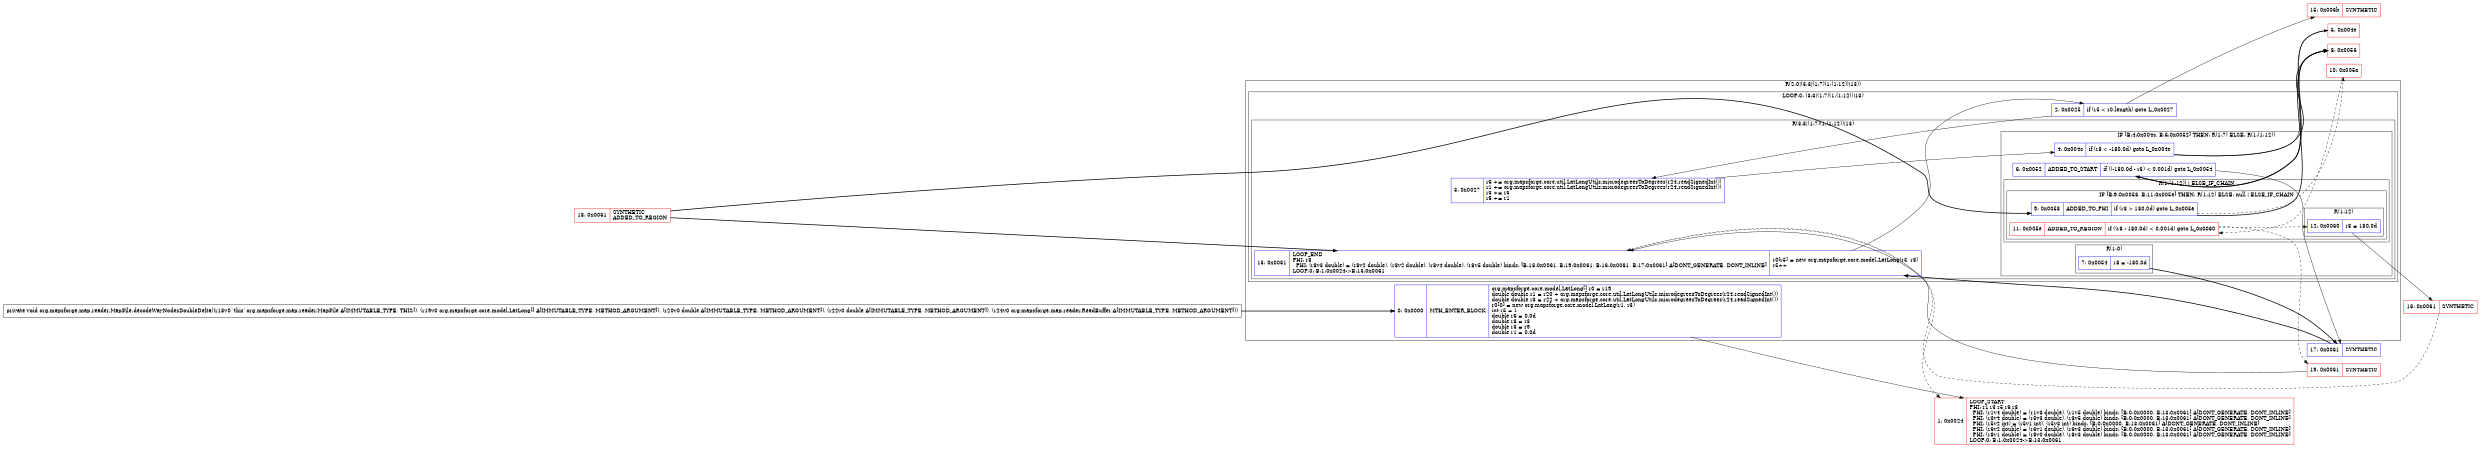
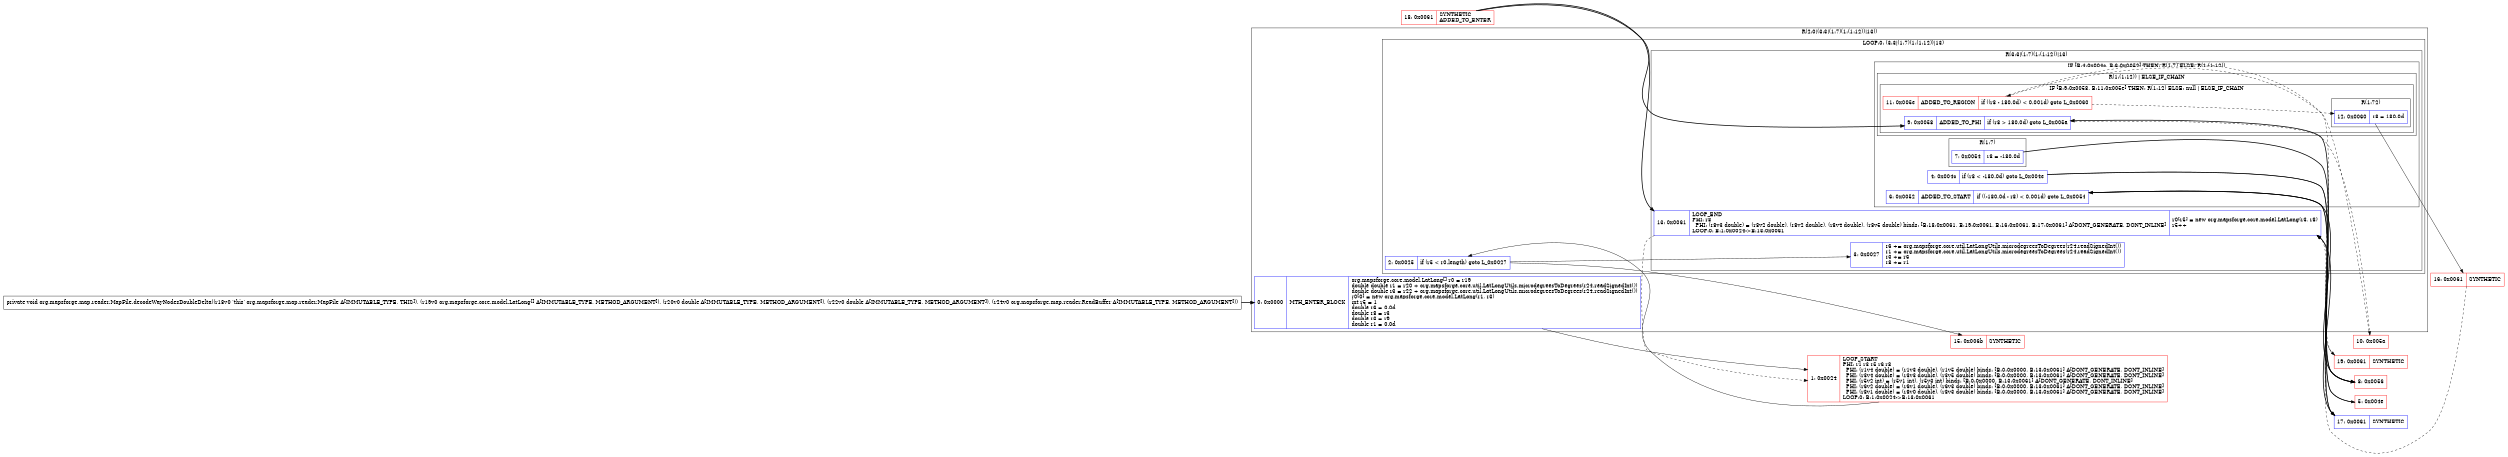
edge "13: 0x0061" -> "2: 0x0025": now "1: 0x0024" -> "2: 0x0025"
edge "3: 0x0027" -> "4: 0x004c": removed
edge "9: 0x0058" -> "8: 0x0056": reversed
cluster "R(1:12)": label "R(1:12)" -> "R(1:72)"
node "18: 0x0061": text "ADDED_TO_REGION" -> "ADDED_TO_ENTER"
cluster "R(1:0)": label "R(1:0)" -> "R(1:7)"
